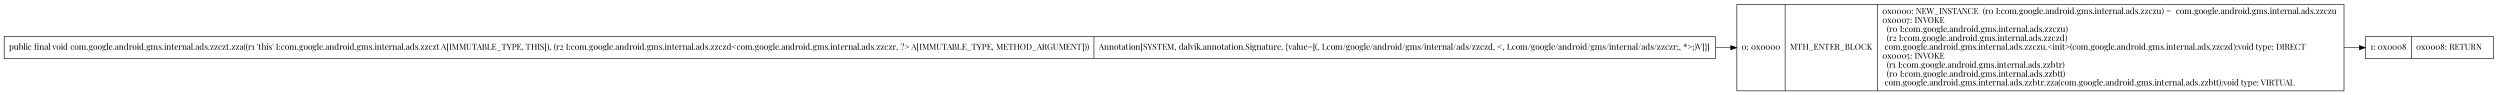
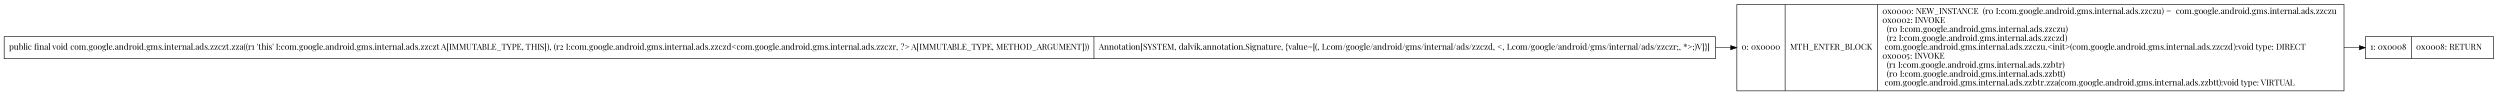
node "0: 0x0000": text "0x0007: INVOKE" -> "0x0002: INVOKE"
